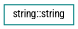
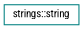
node "string::string": label "string::string" -> "strings::string"
